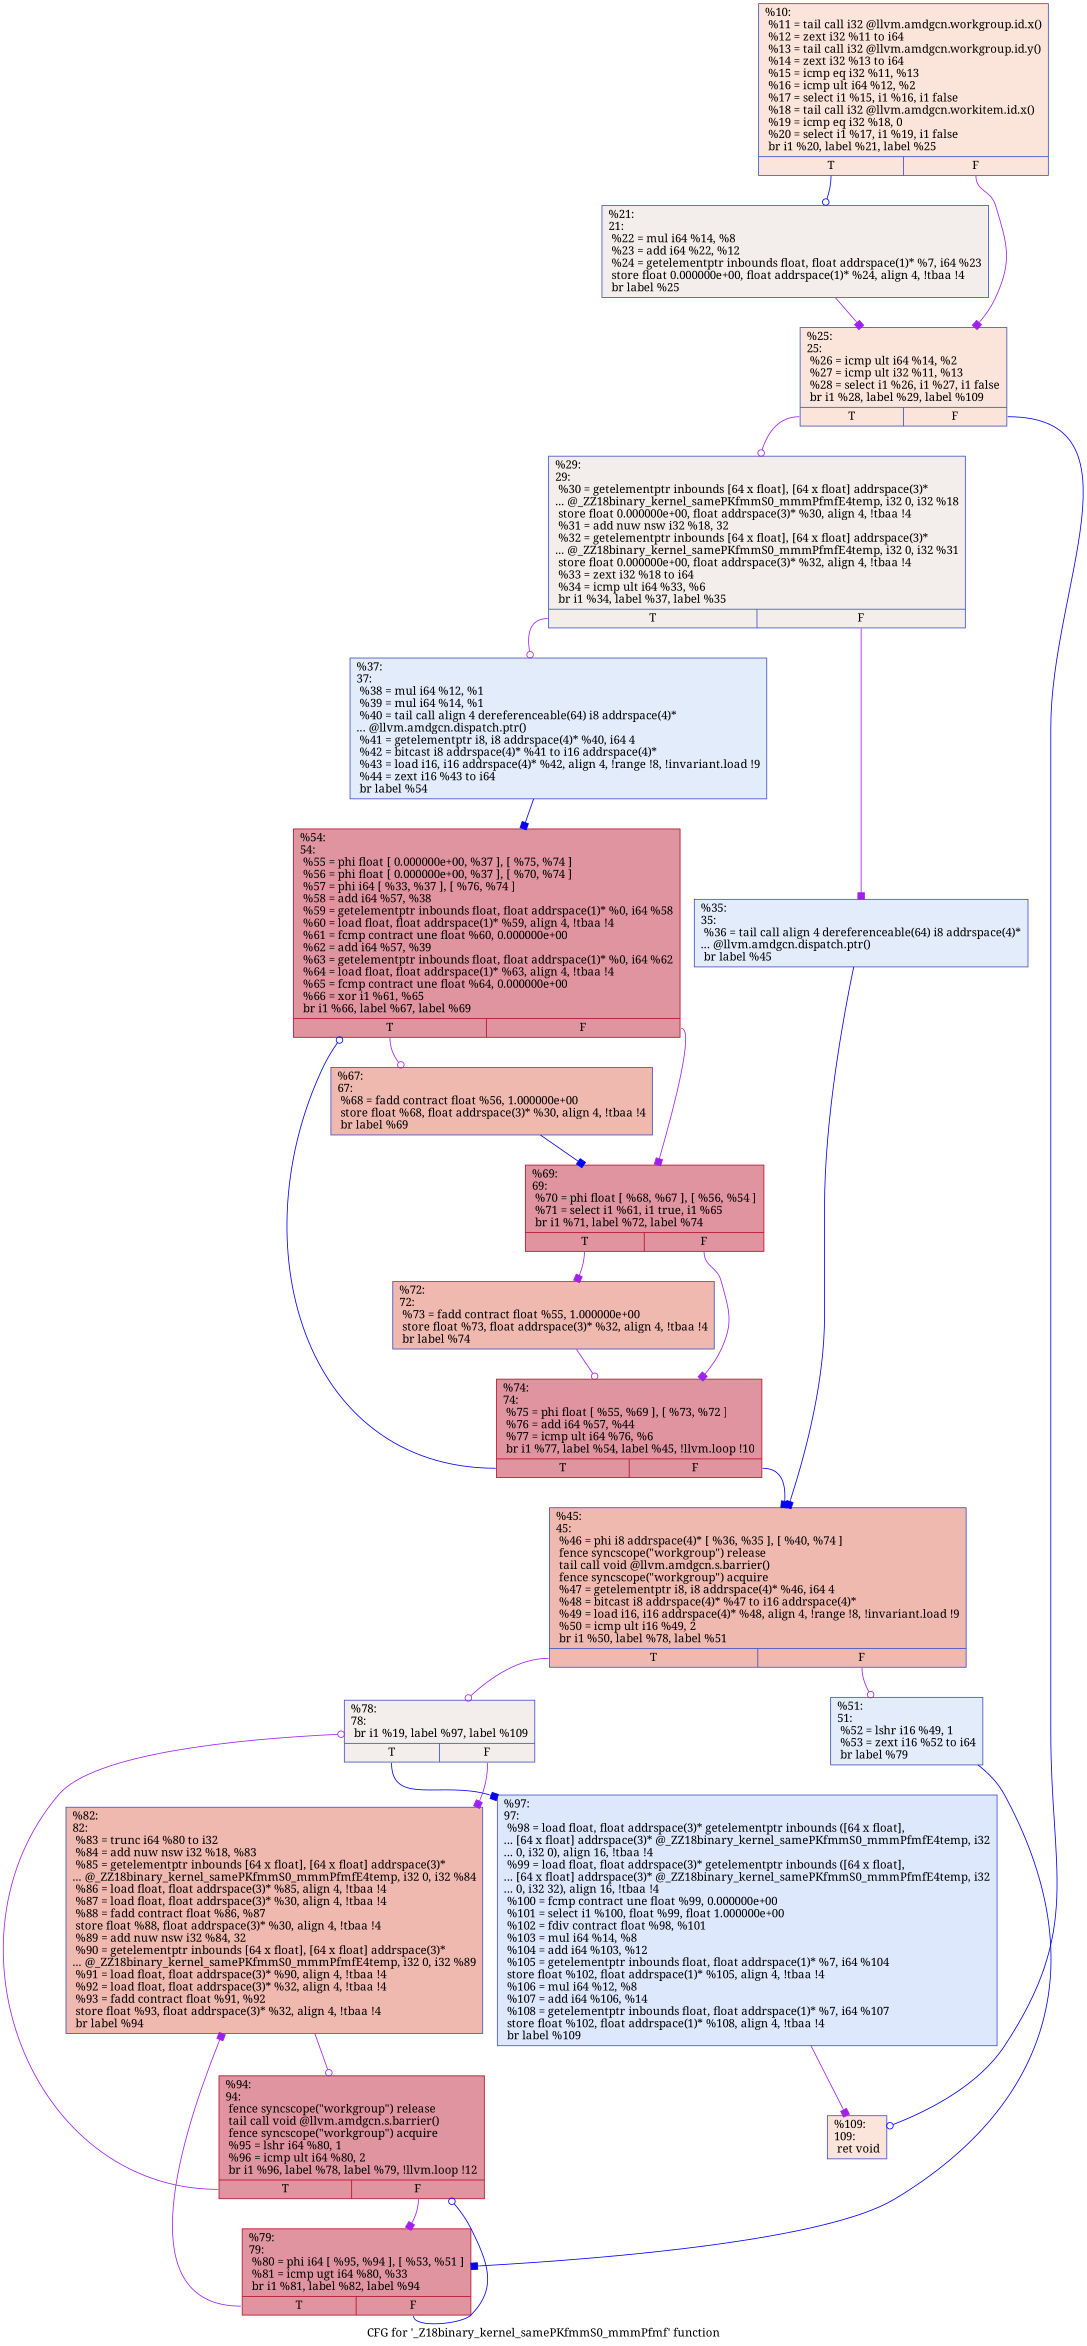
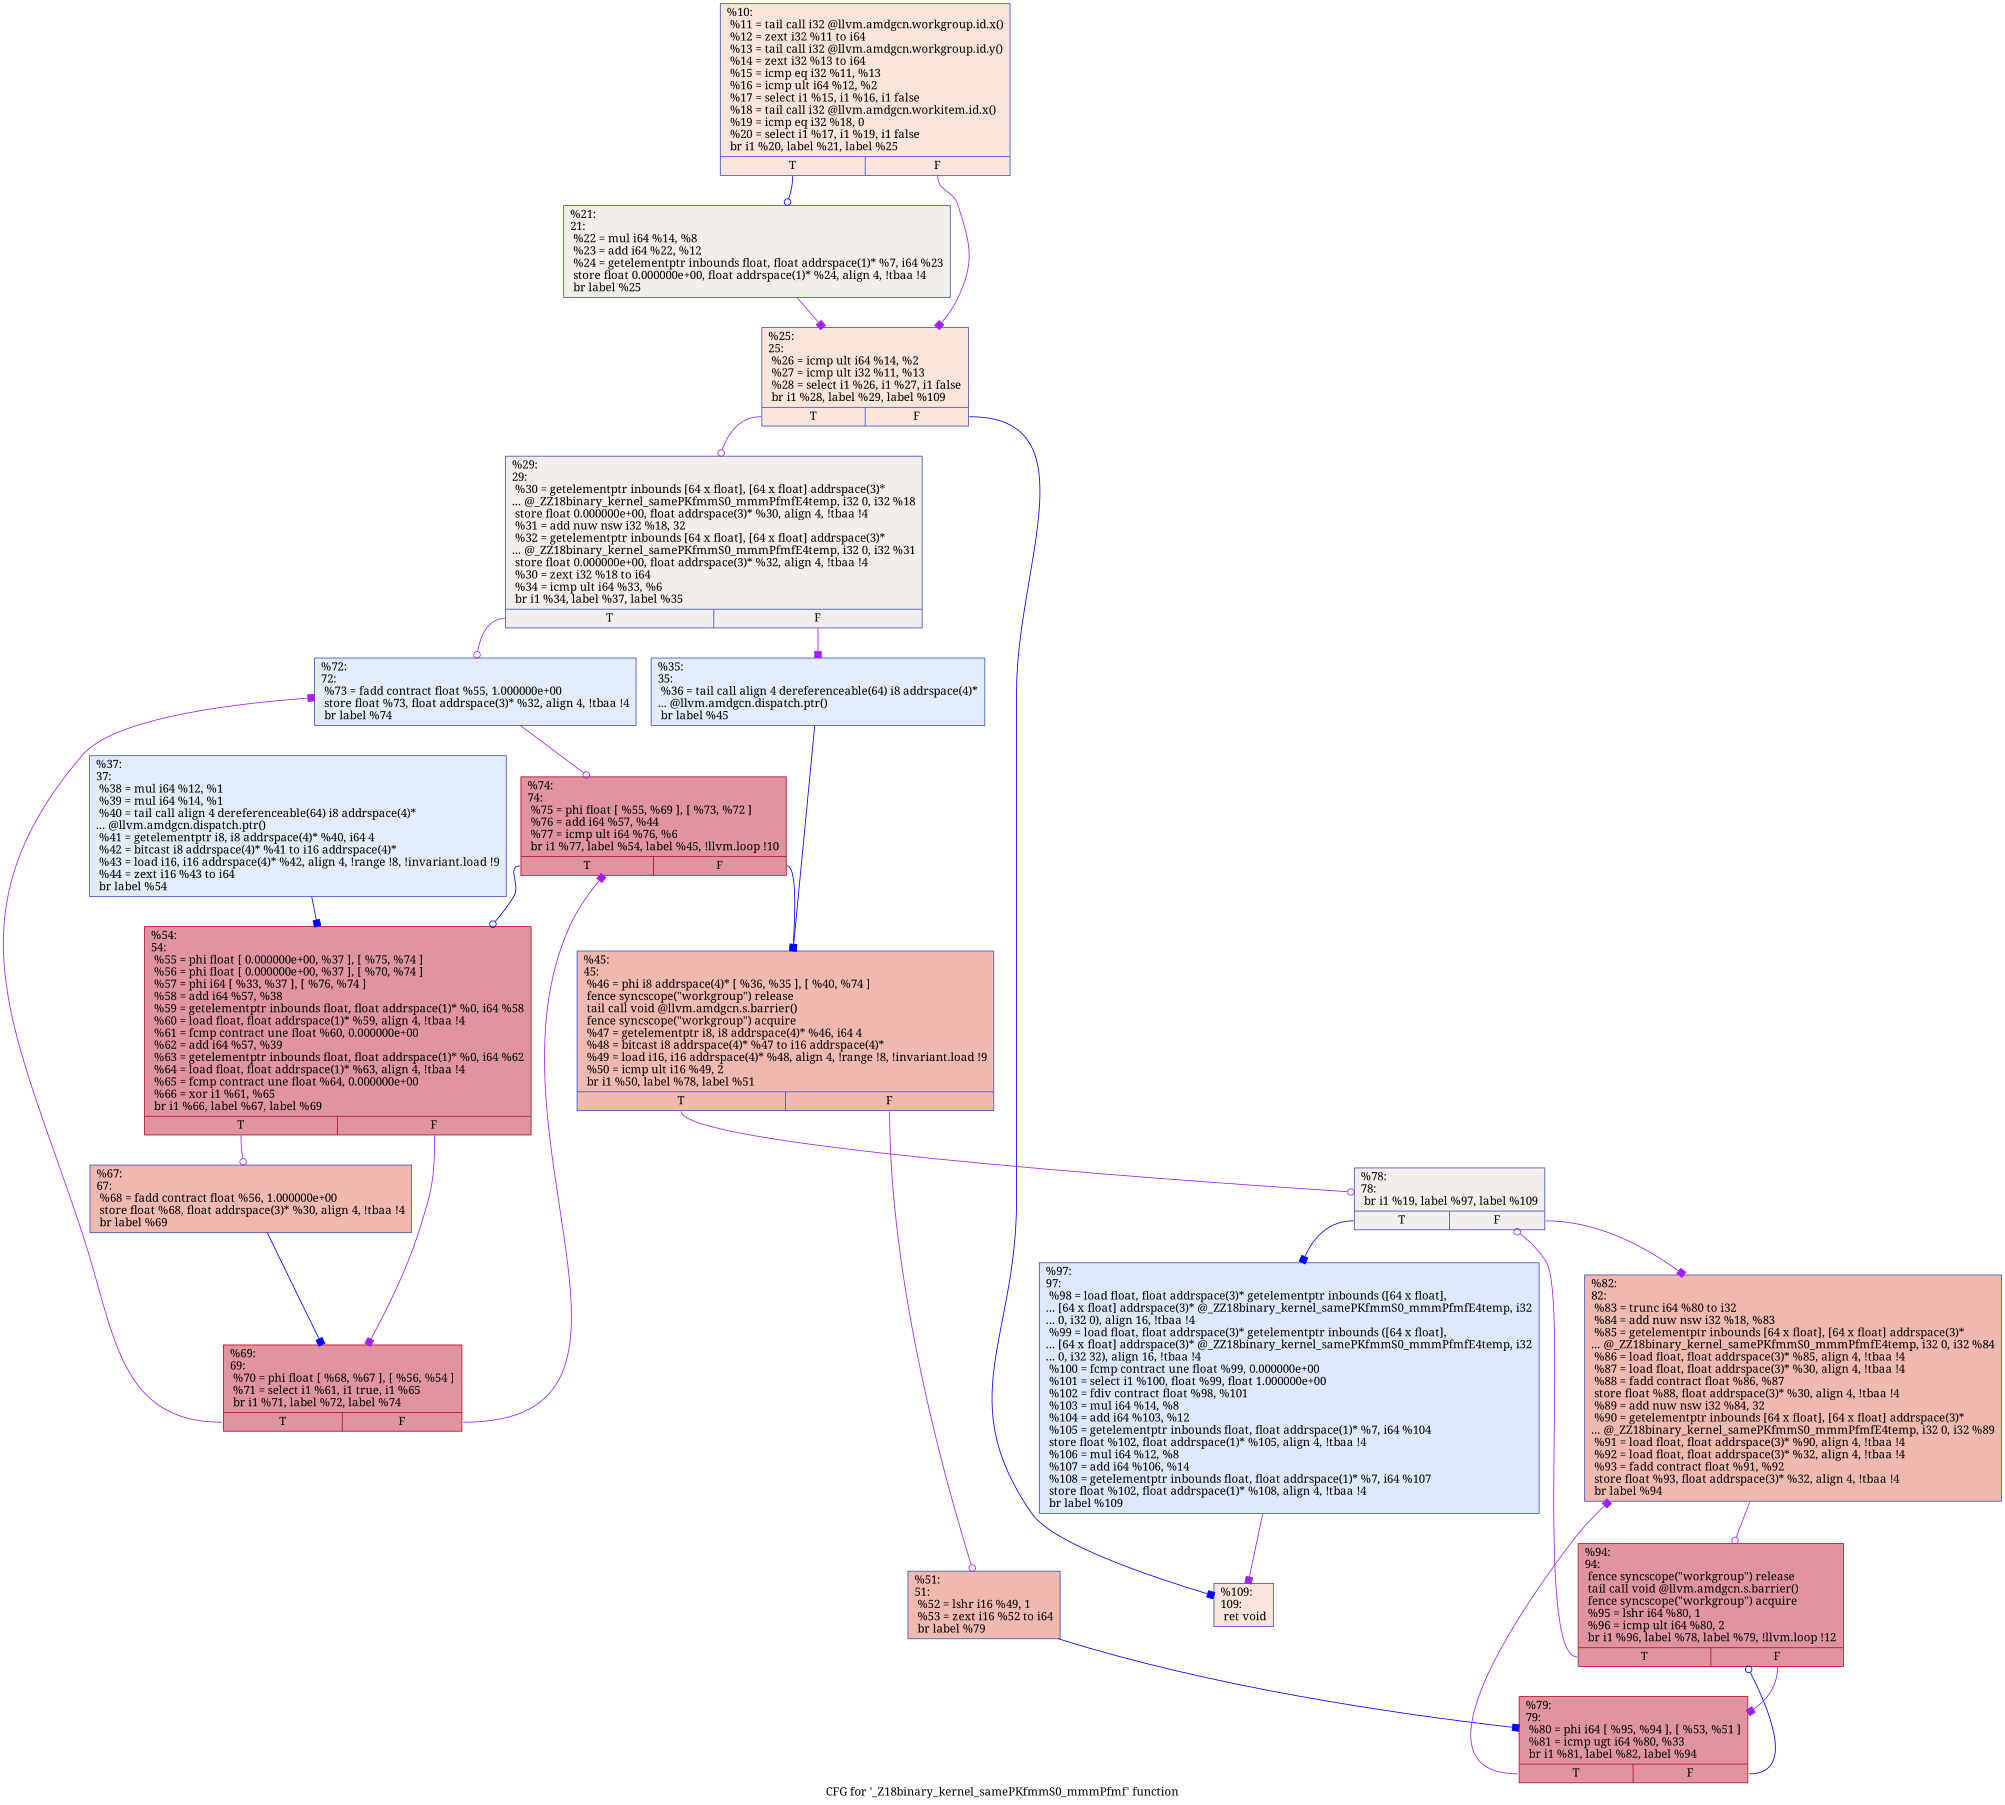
node "%29:": text "%33 = zext i32 %18 to i64" -> "%30 = zext i32 %18 to i64"
edge "%29:" -> "%37:": now "%29:" -> "%72:"
edge "%25:" -> "%109:": arrowhead odot -> box
node "%72:": fillcolor #de614d70 -> #bfd3f670
node "%51:": fillcolor #bfd3f670 -> #de614d70
